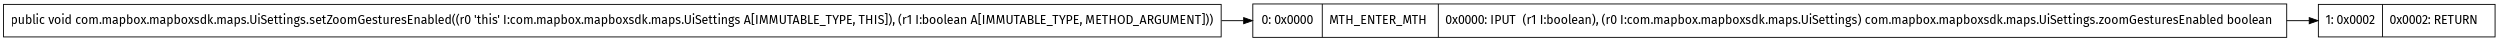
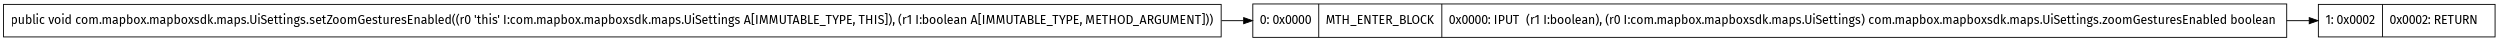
node "0: 0x0000": text "MTH_ENTER_MTH" -> "MTH_ENTER_BLOCK"
